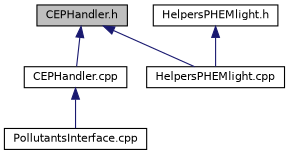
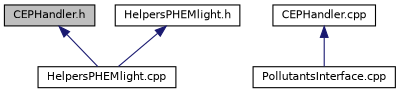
edge "CEPHandler.cpp" -> "CEPHandler.h": removed
